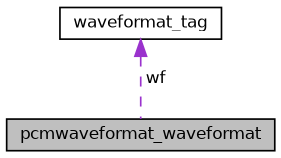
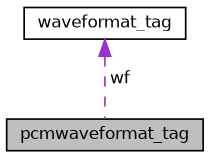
node "pcmwaveformat_waveformat": label "pcmwaveformat_waveformat" -> "pcmwaveformat_tag"
